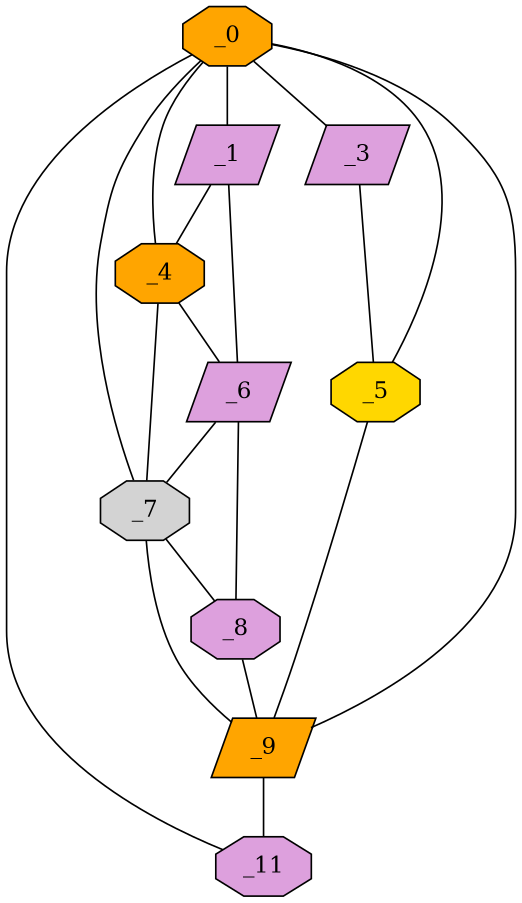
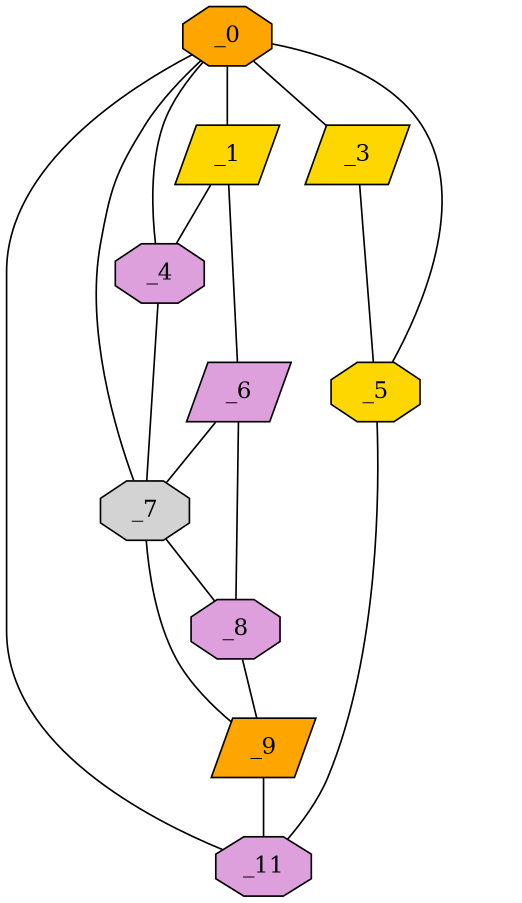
node "_1": fillcolor plum -> gold
node "_3": fillcolor plum -> gold
node "_4": fillcolor orange -> plum
edge "_4" -- "_6": removed
edge "_0" -- "_9": removed
edge "_5" -- "_9": now "_5" -- "_11"
